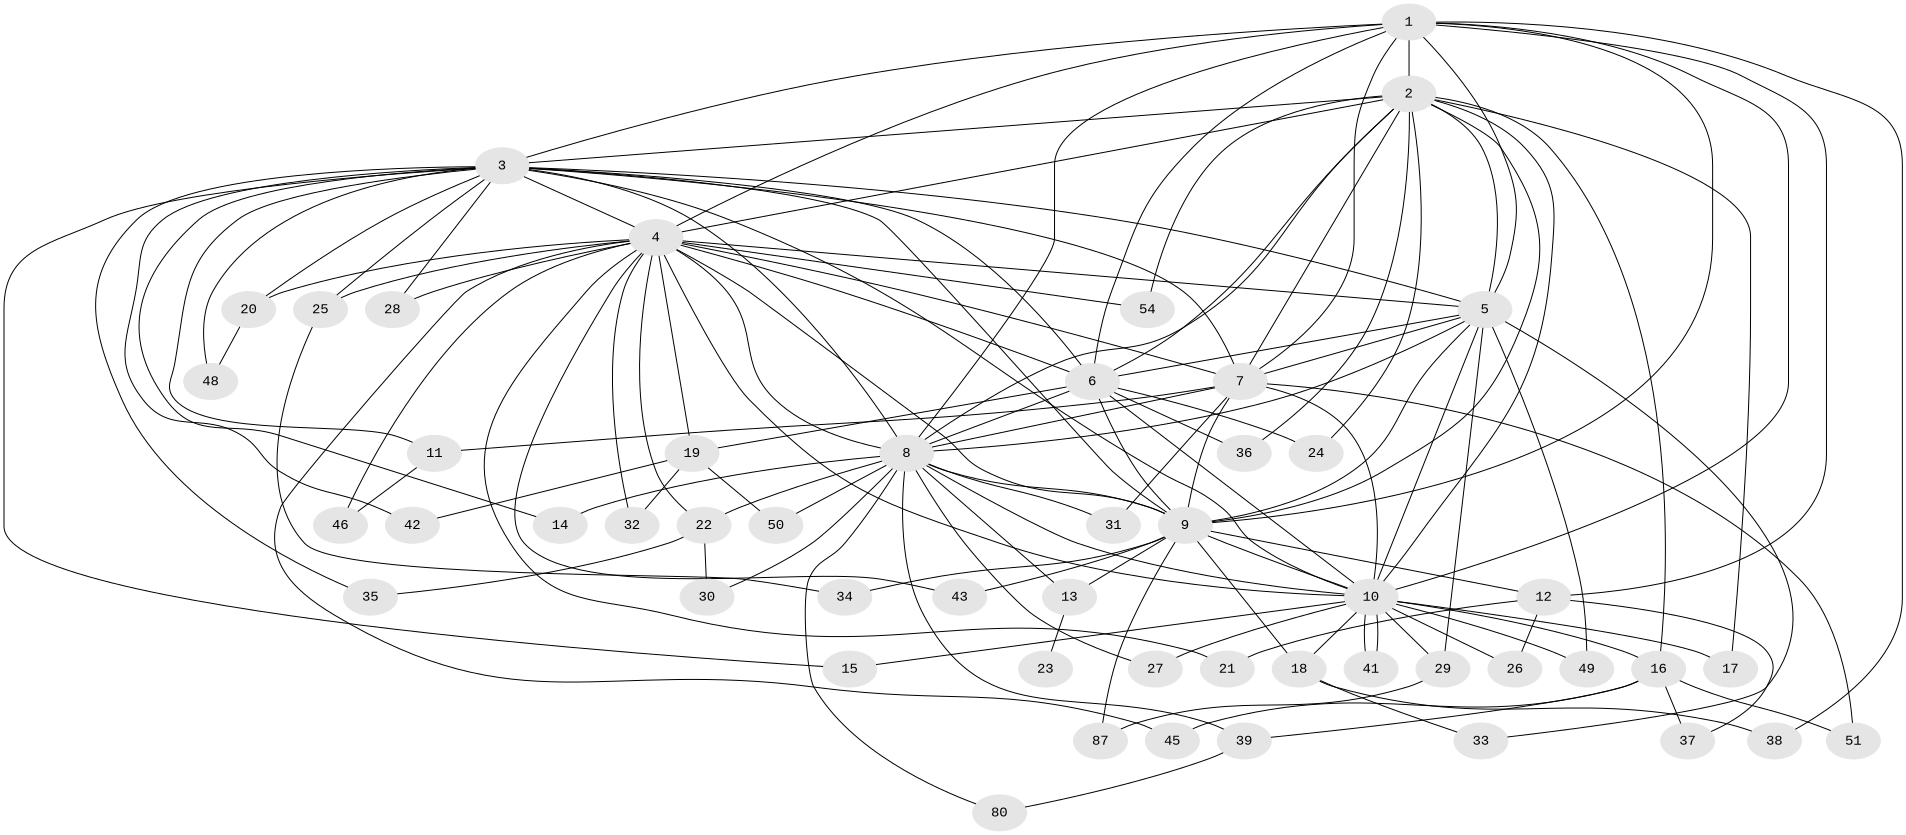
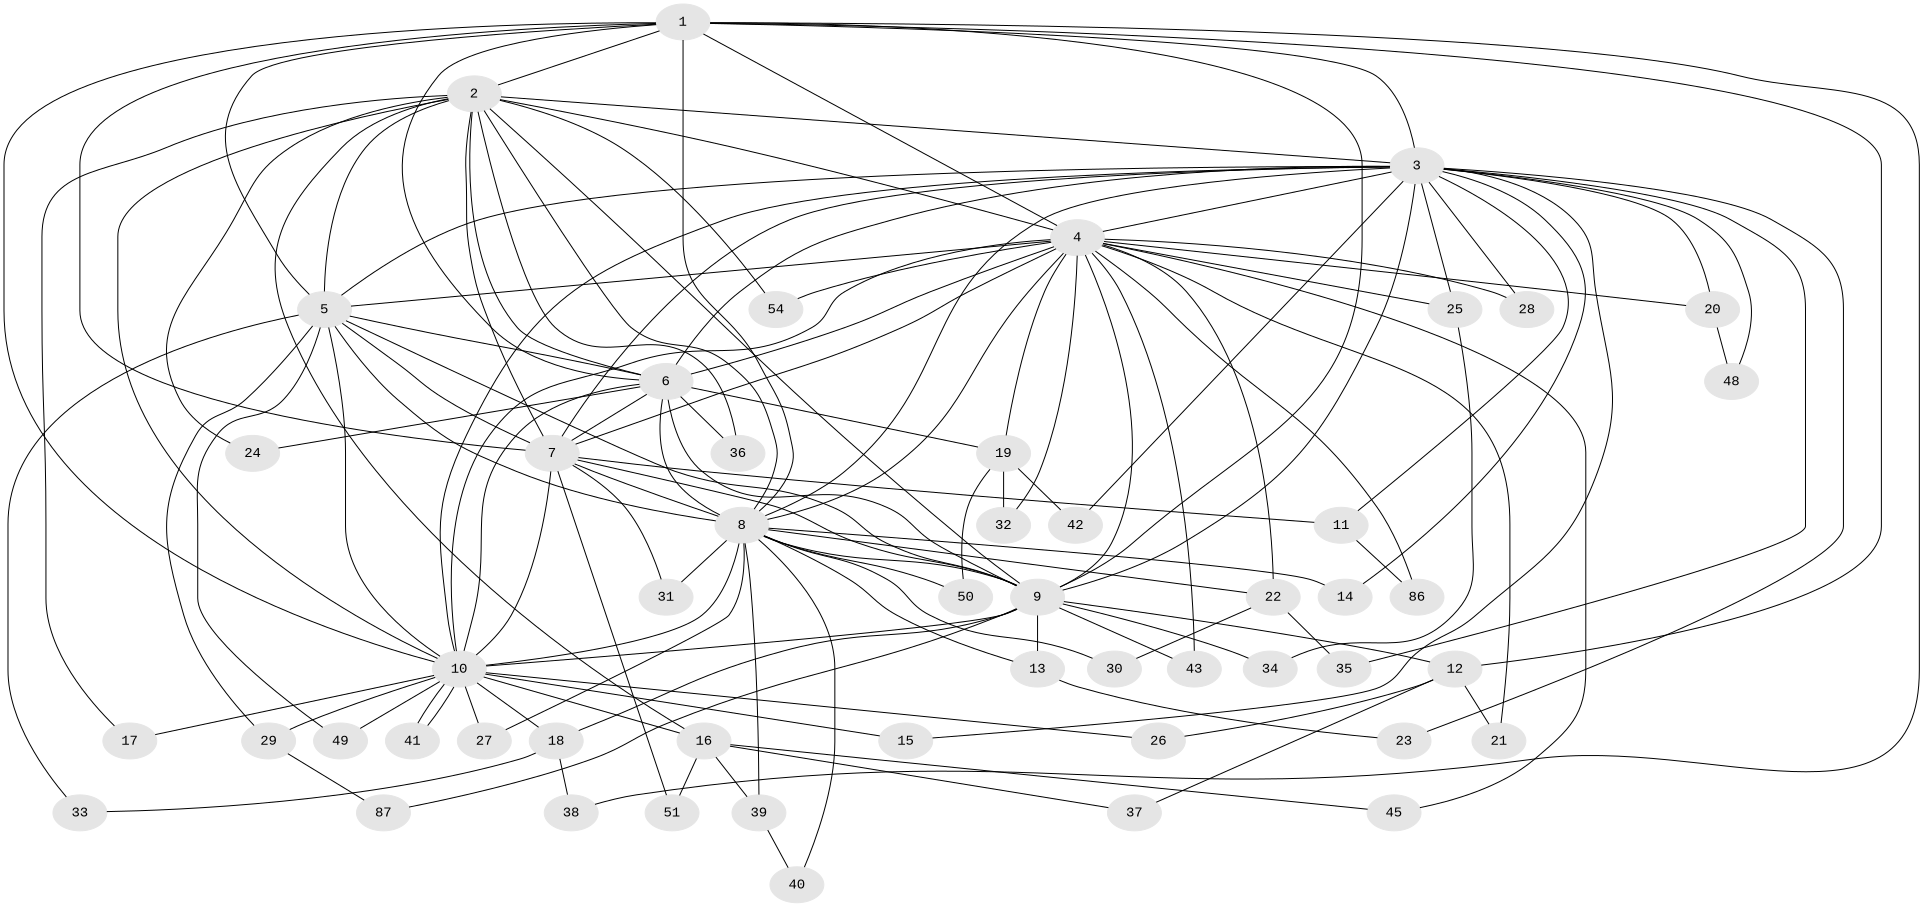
edge "6" -- "7": added
edge "3" -- "23": added
node "46": label "46" -> "86"
node "80": label "80" -> "40"
